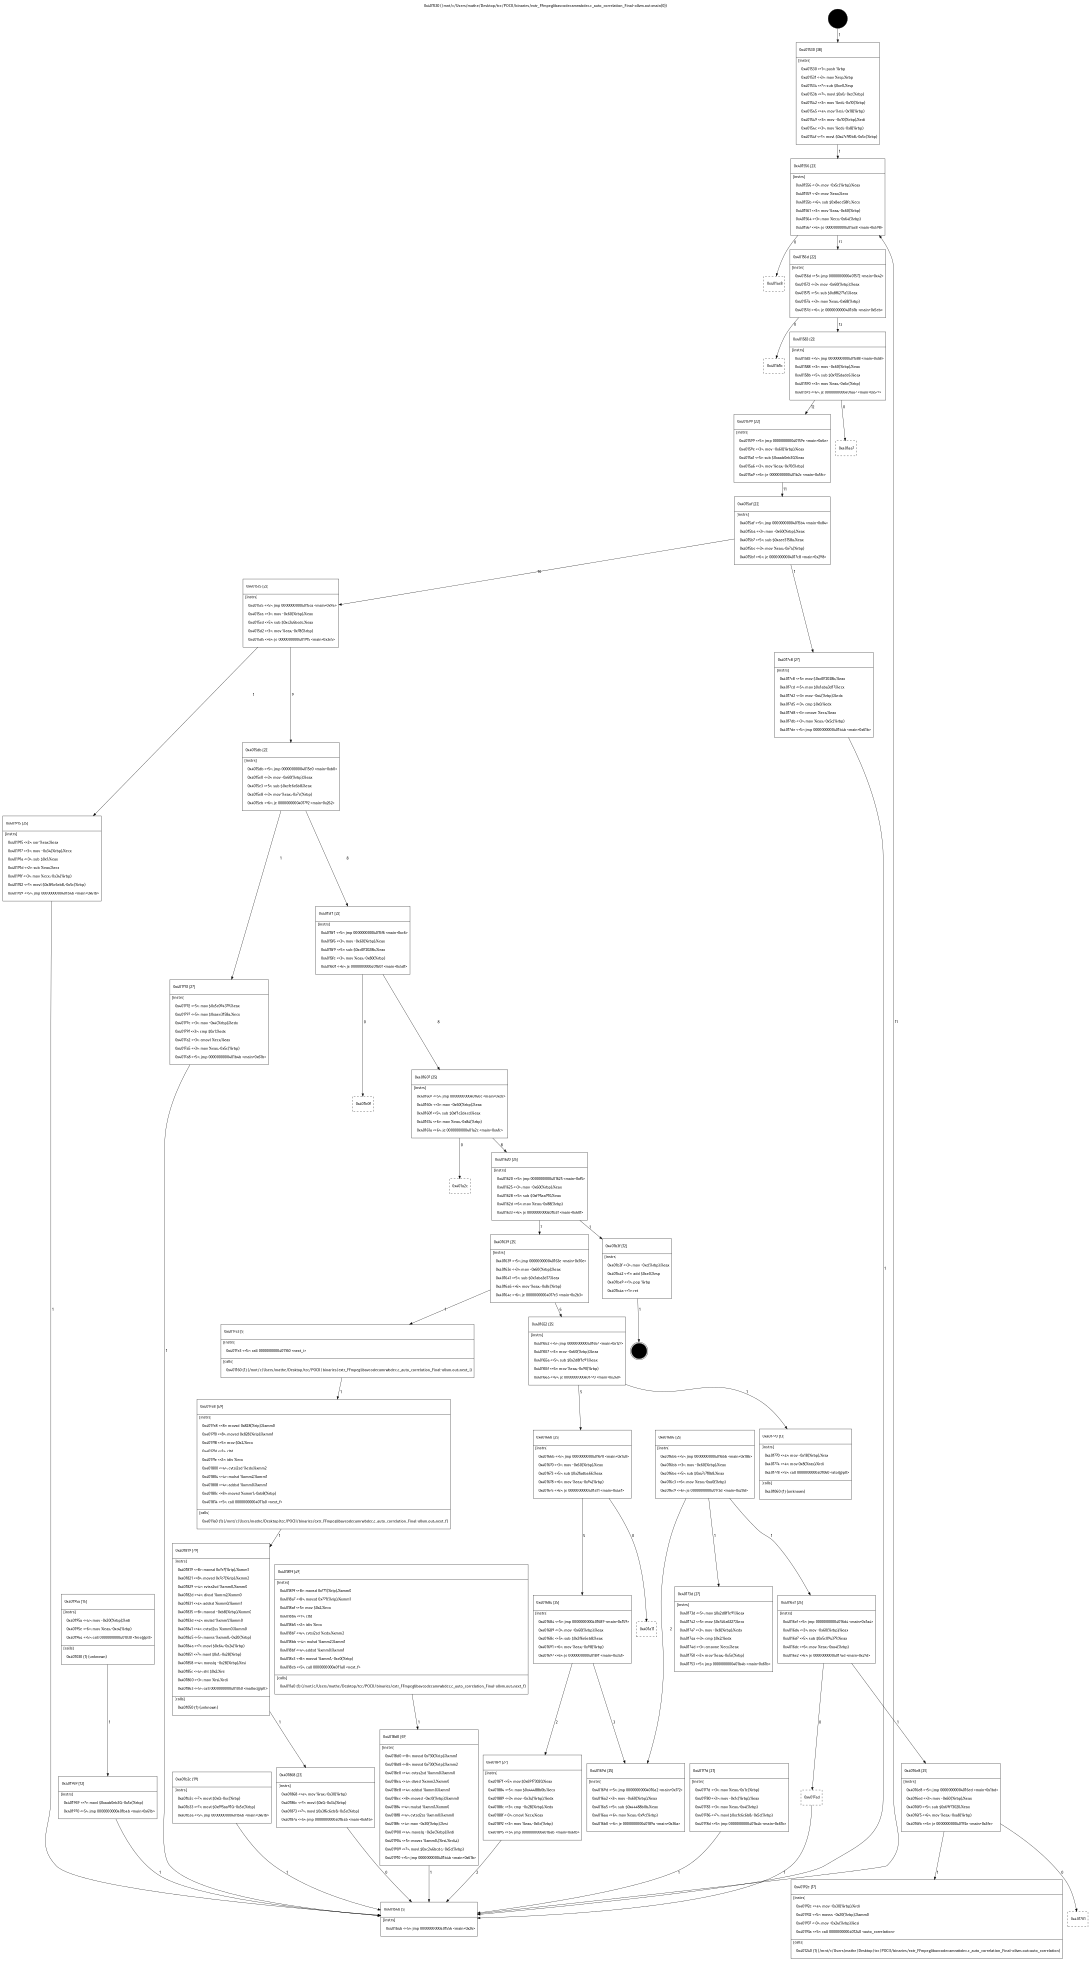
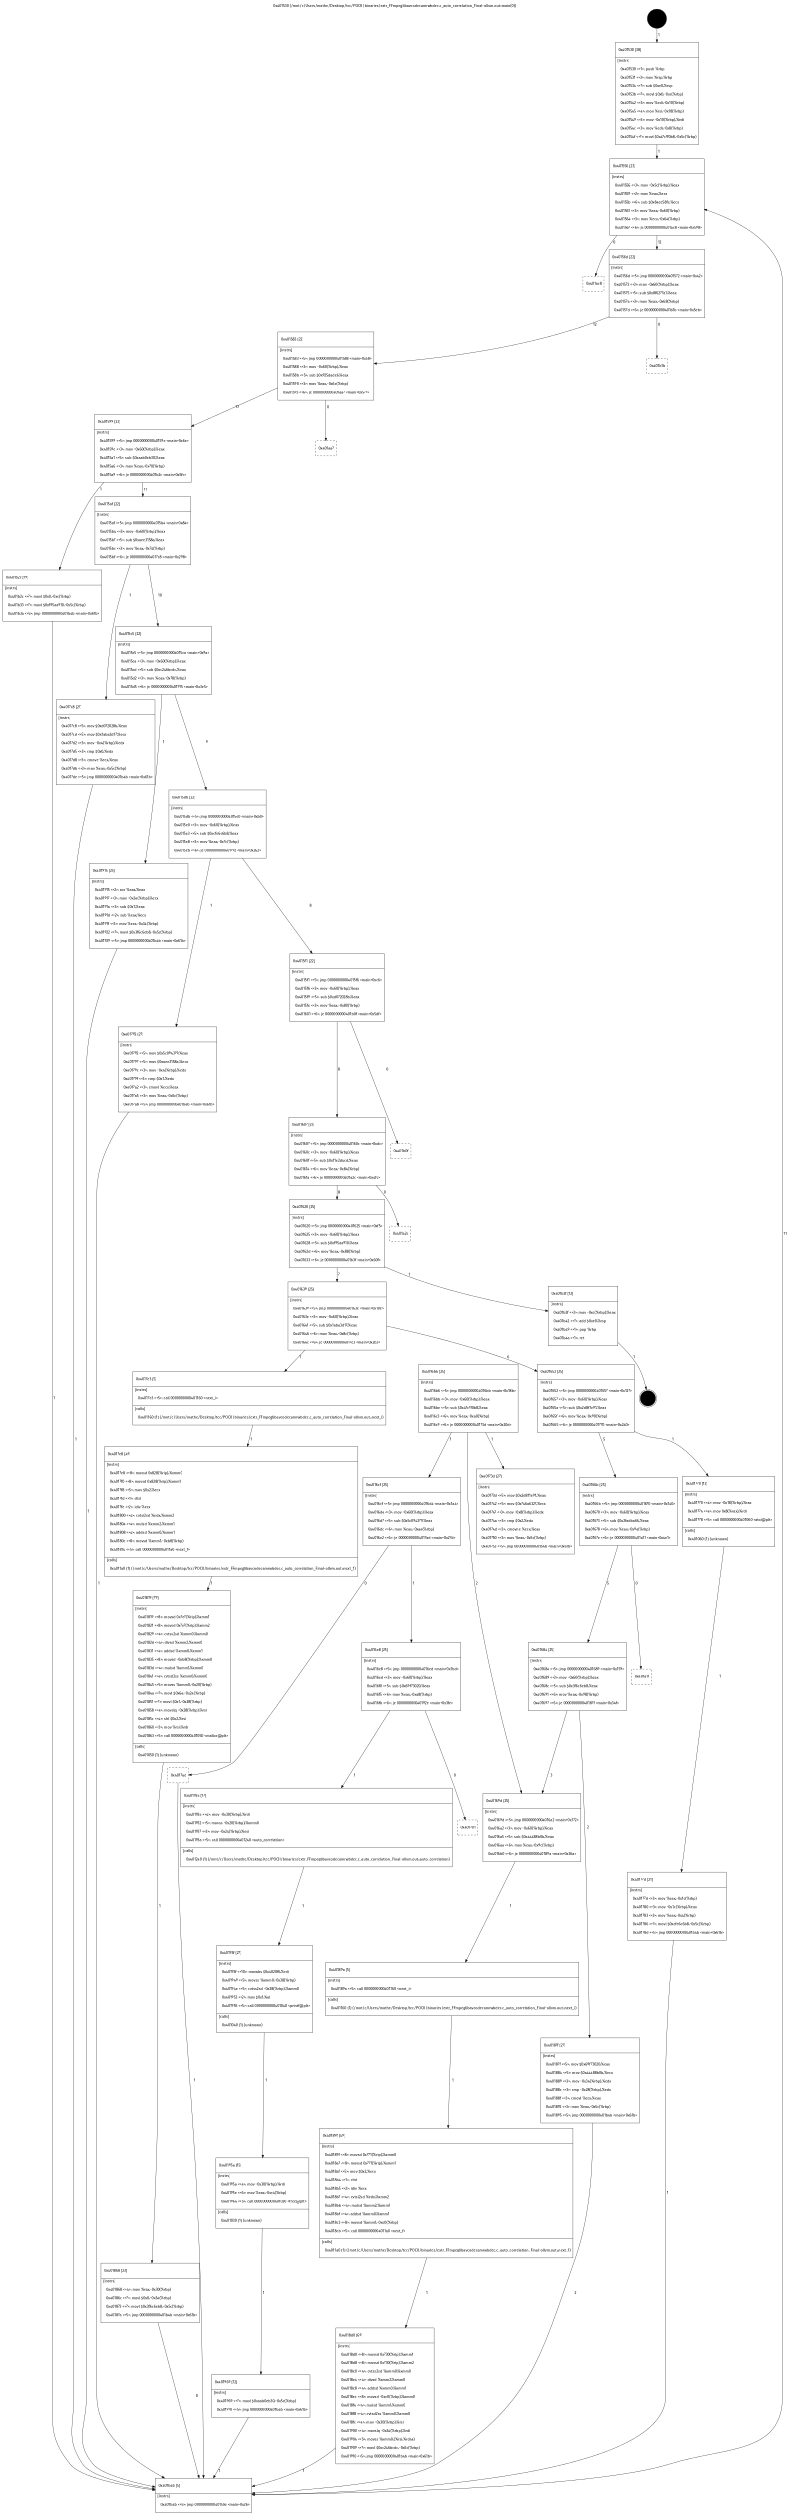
edge "0x401599 [22]" -> "0x401b2c [19]": added, label "1"
edge "0x401770 [13]" -> "0x40177d [21]": added, label "1"
node "0x40193f [27]": added
node "0x40189a [5]": added
